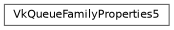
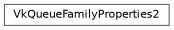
node "VkQueueFamilyProperties5": label "VkQueueFamilyProperties5" -> "VkQueueFamilyProperties2"
